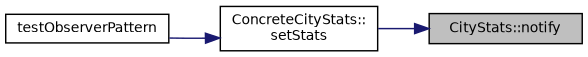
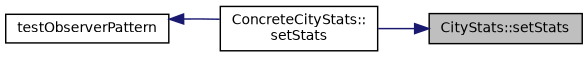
node "CityStats::notify": label "CityStats::notify" -> "CityStats::setStats"
edge "testObserverPattern" -> "ConcreteCityStats:: setStats": reversed
